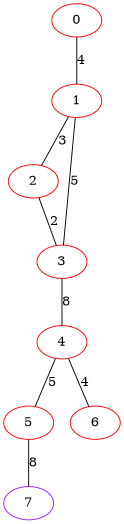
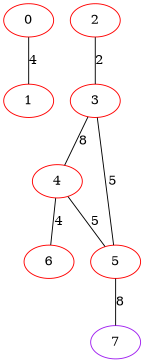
edge "1" -- "2": removed, label "3"
edge "1" -- "3": now "5" -- "3"
